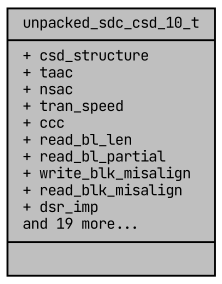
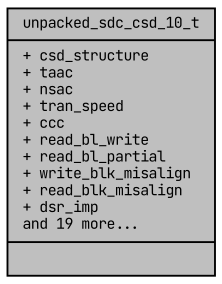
node "unpacked_sdc_csd_10_t": text "+ read_bl_len" -> "+ read_bl_write"
